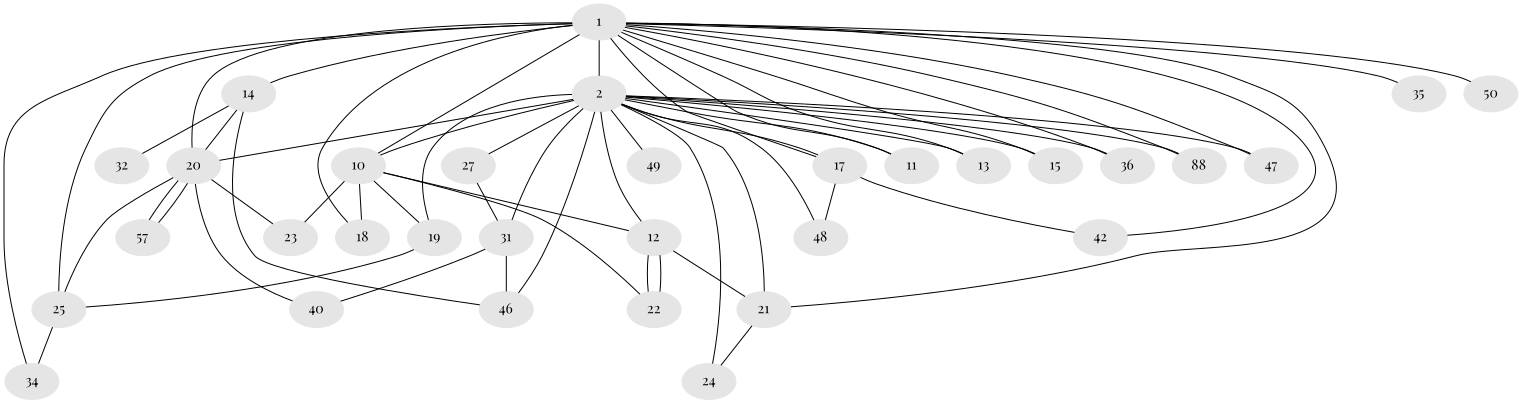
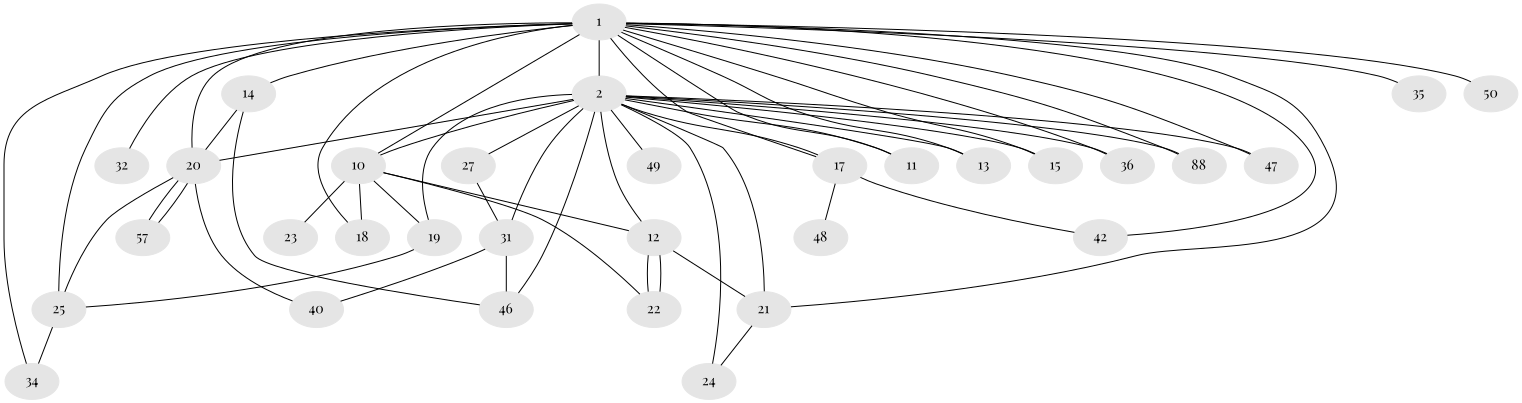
edge "14" -- "32": now "1" -- "32"
edge "2" -- "48": removed
edge "20" -- "23": removed
